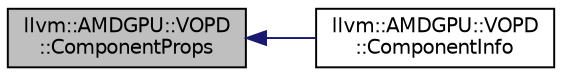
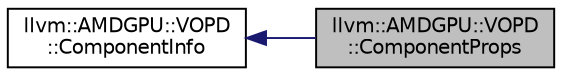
edge "llvm::AMDGPU::VOPD ::ComponentInfo" -> "llvm::AMDGPU::VOPD ::ComponentProps": reversed
